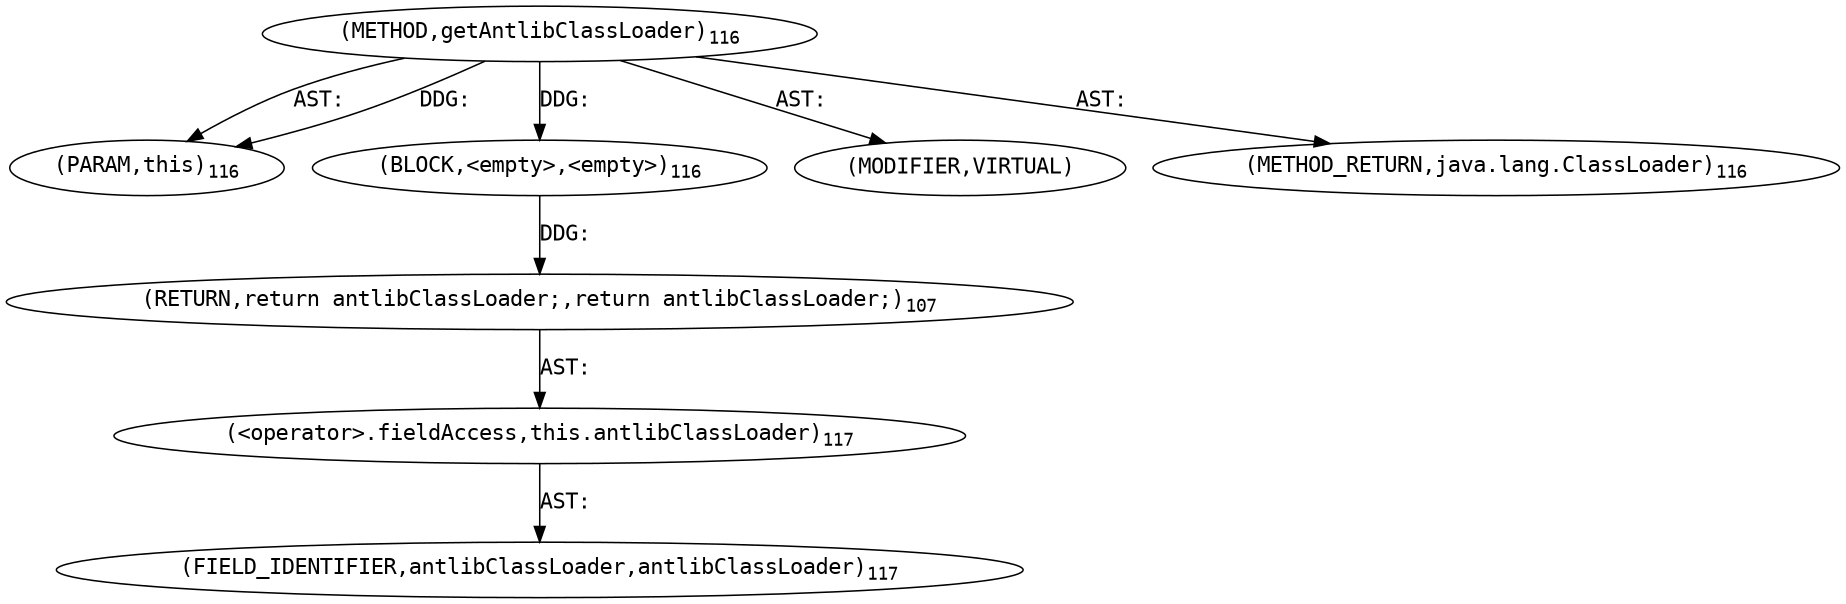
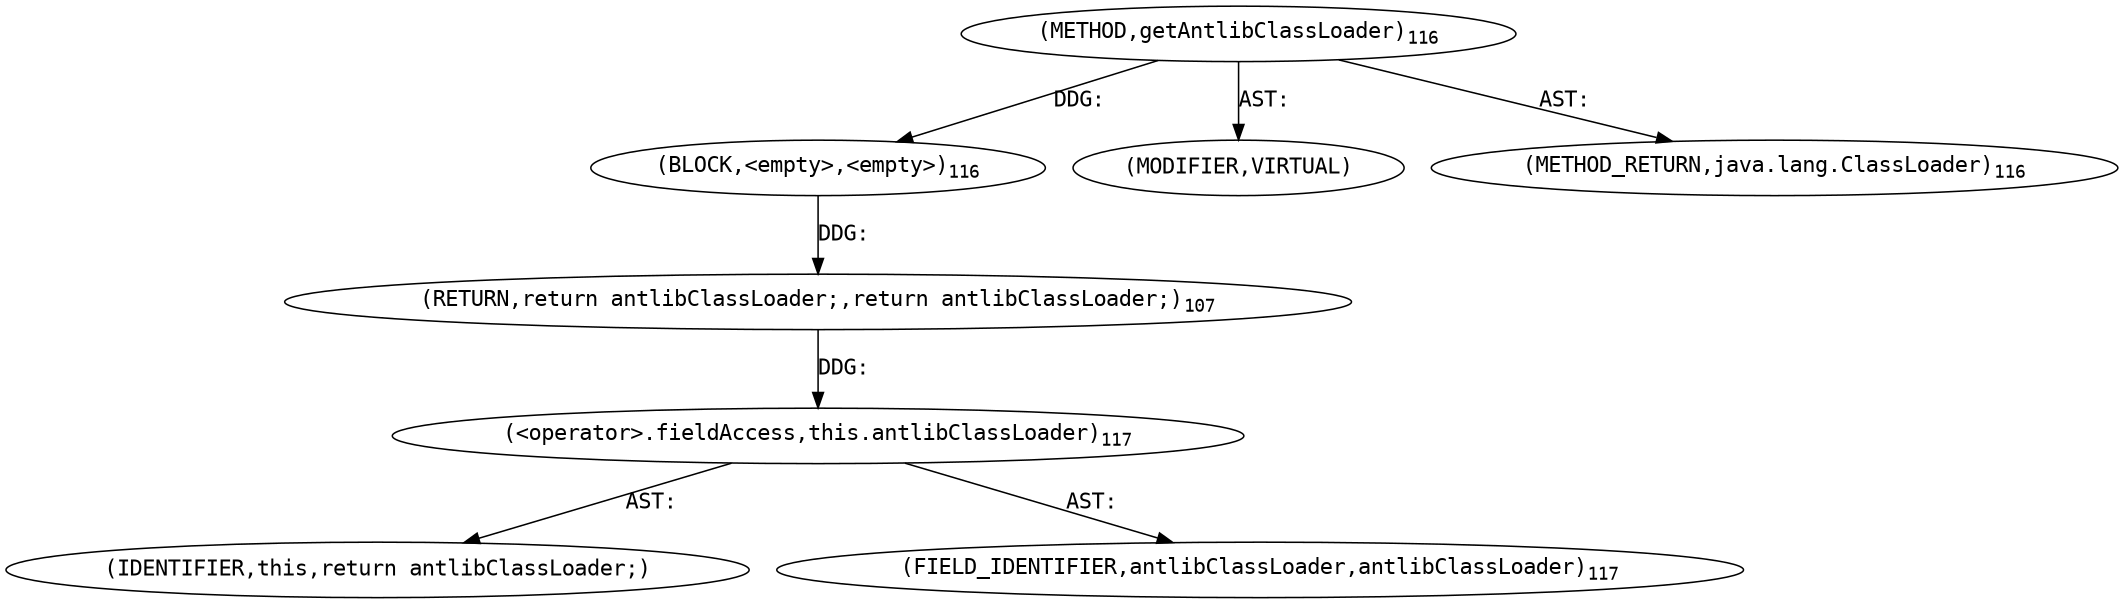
node "(PARAM,this)": removed
edge "(RETURN,return antlibClassLoader;,return antlibClassLoader;)" -> "(<operator>.fieldAccess,this.antlibClassLoader)": label "AST: " -> "DDG: "
node "(IDENTIFIER,this,return antlibClassLoader;)": added
